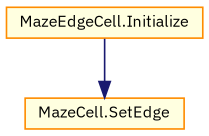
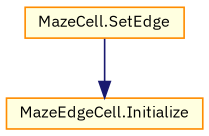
edge "MazeEdgeCell.Initialize" -> "MazeCell.SetEdge": reversed
